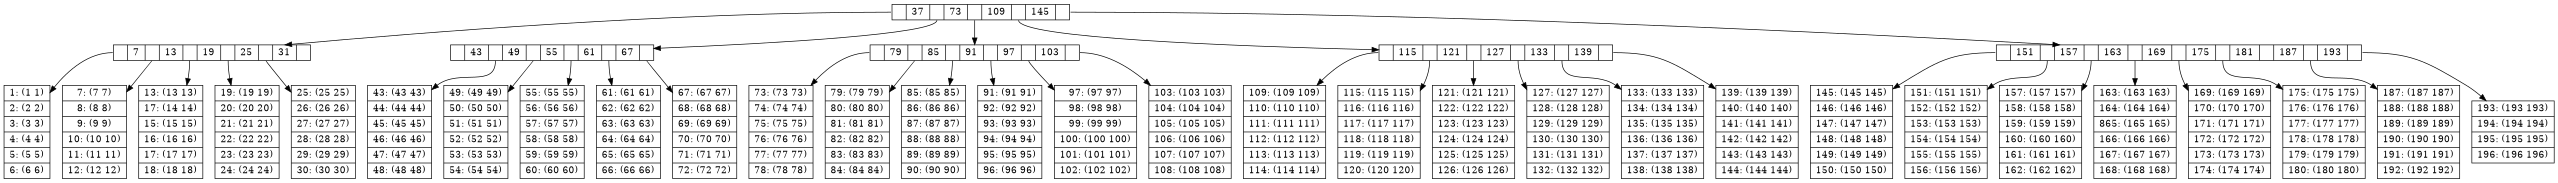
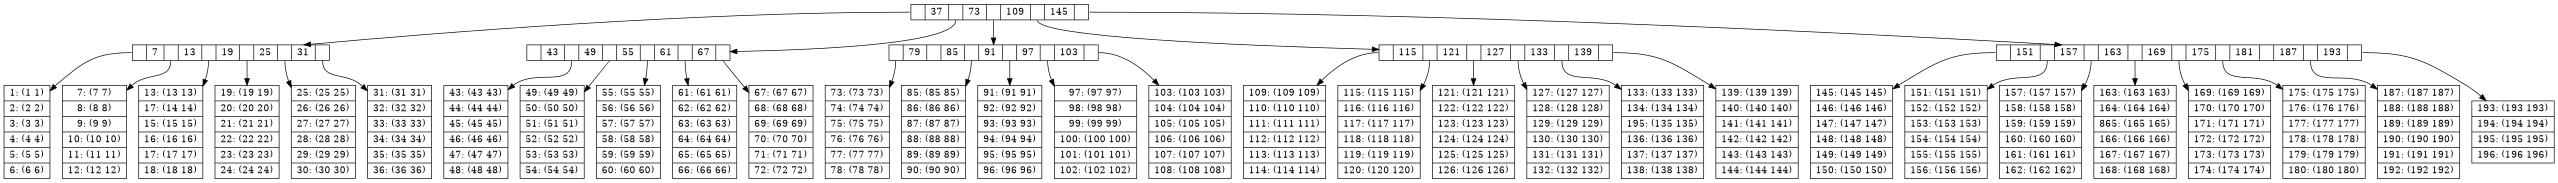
node "133: (133 133)": text "135: (135 135)" -> "195: (135 135)"
node "31: (31 31)": added
node "79: (79 79)": removed
